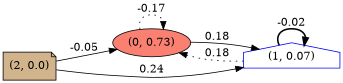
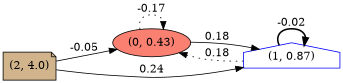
node "(0, 0.73)": label "(0, 0.73)" -> "(0, 0.43)"
node "(1, 0.07)": label "(1, 0.07)" -> "(1, 0.87)"
node "(2, 0.0)": label "(2, 0.0)" -> "(2, 4.0)"
